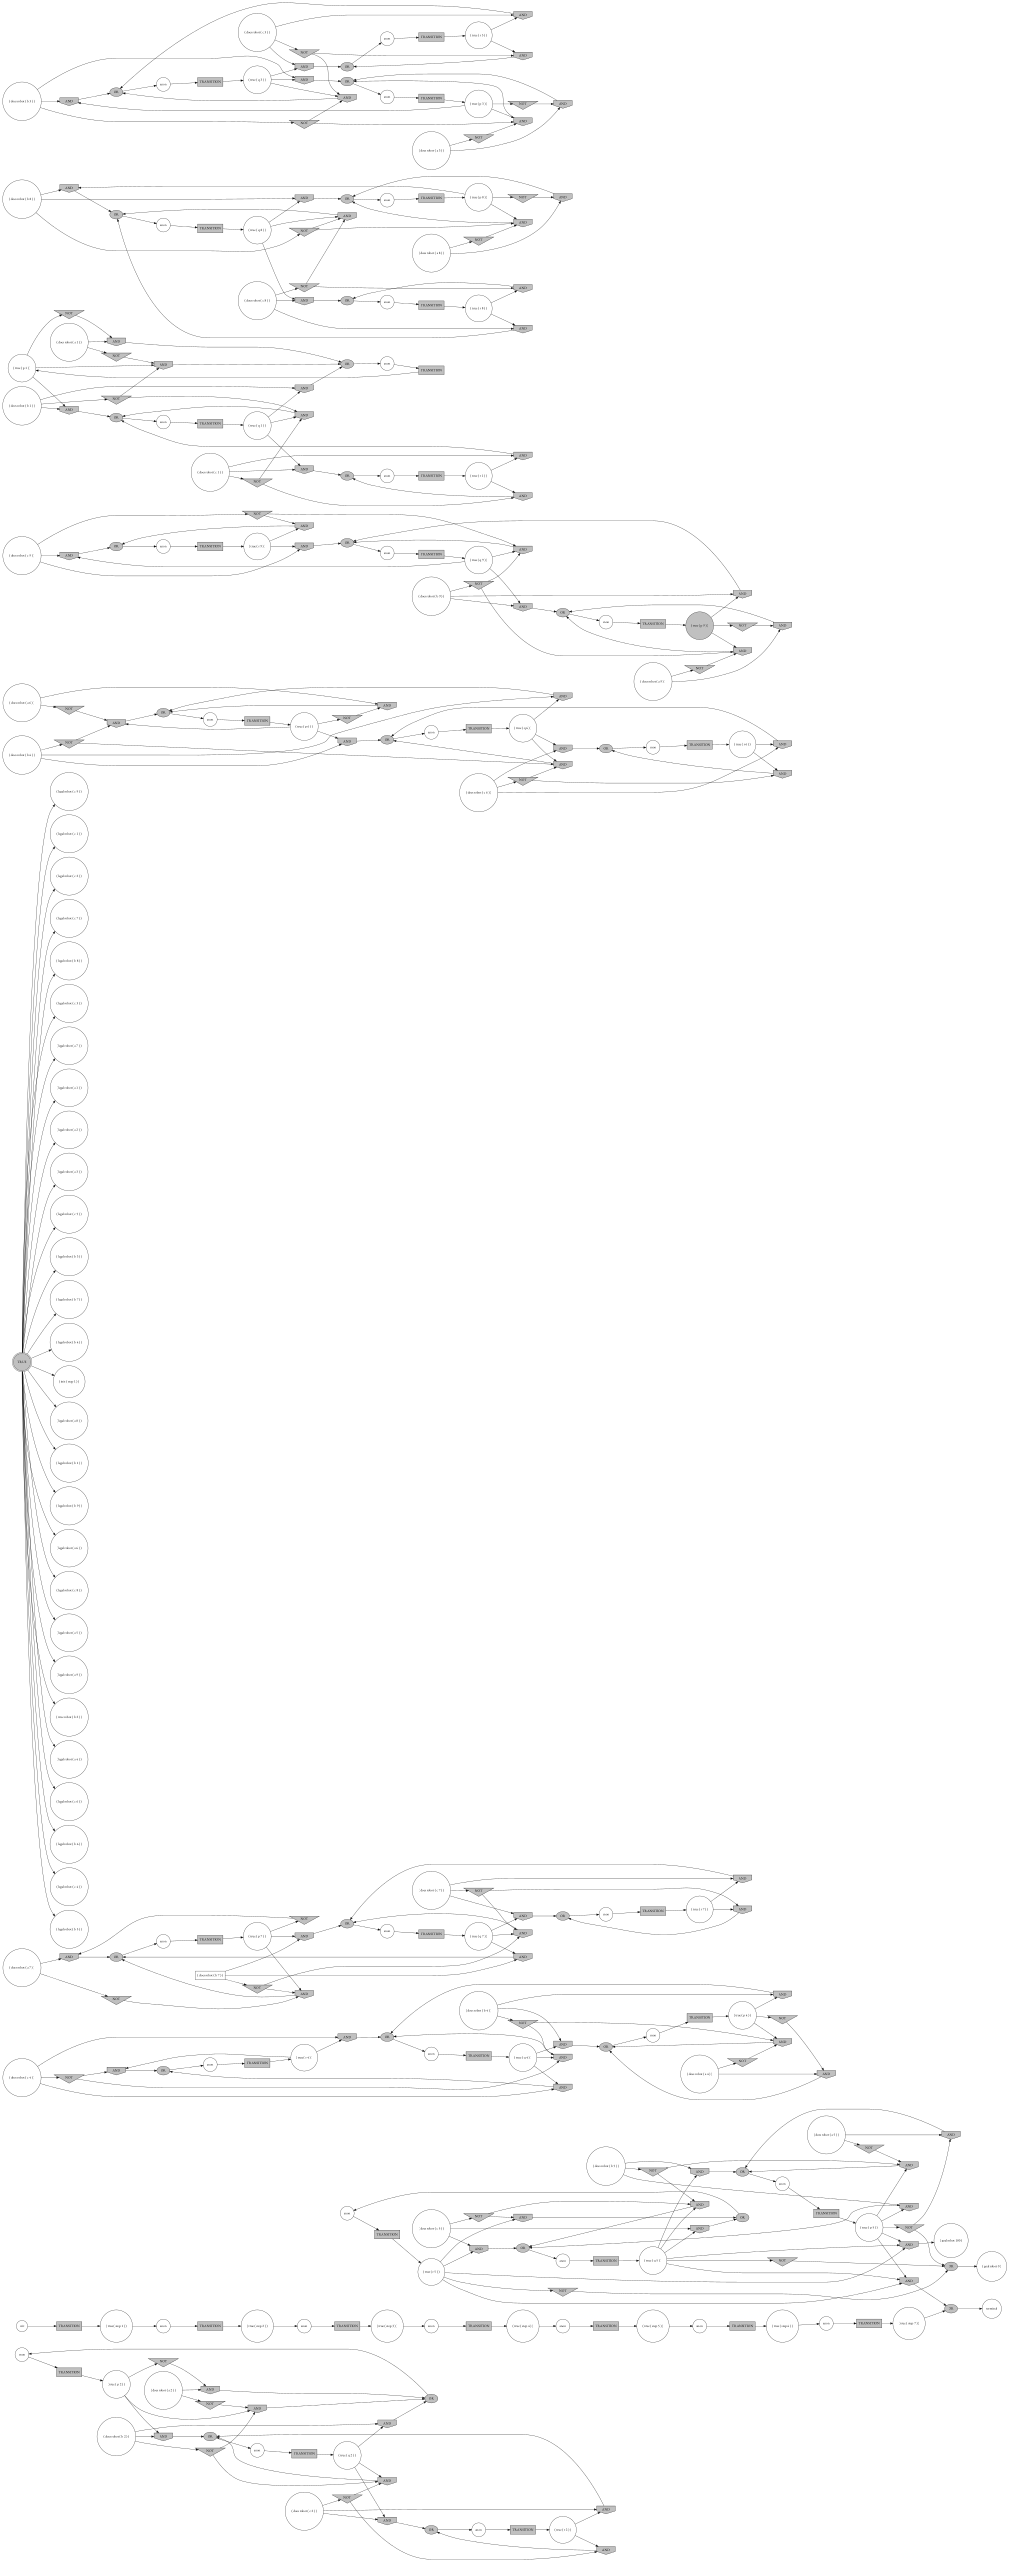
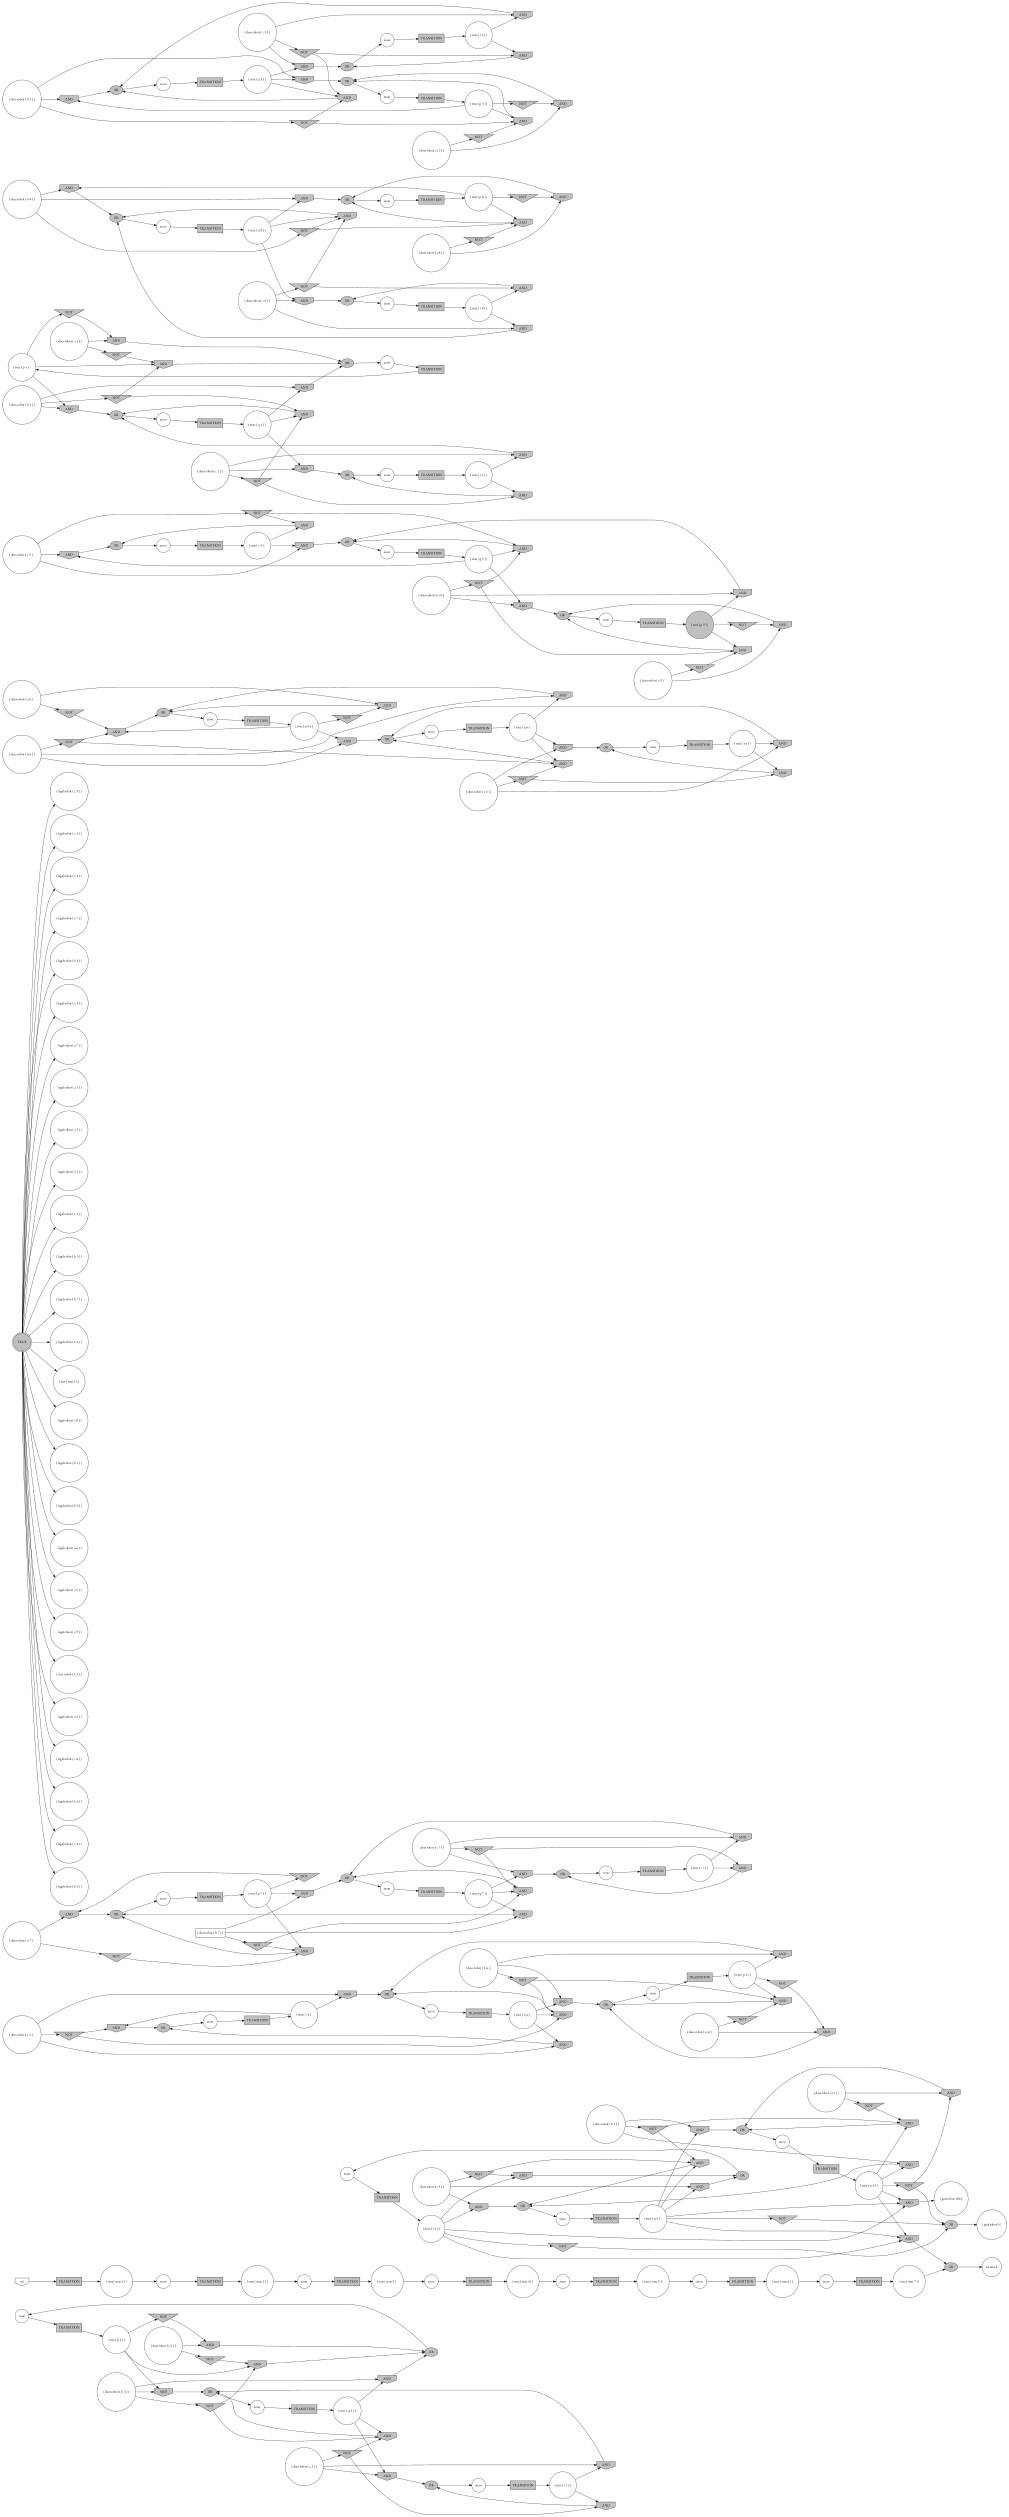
node "( legal robot ( c 8 ) )": removed
node "( true ( r 5 ) )": label "( true ( r 5 ) )" -> "( does ( r 5 ) )"
node "init": shape circle -> invhouse
